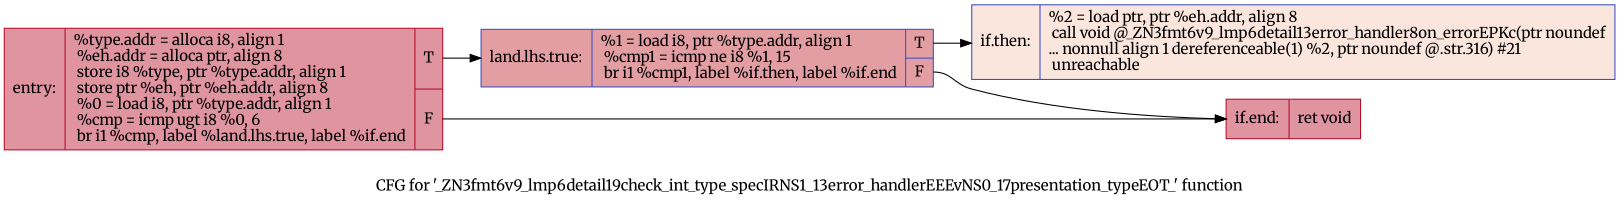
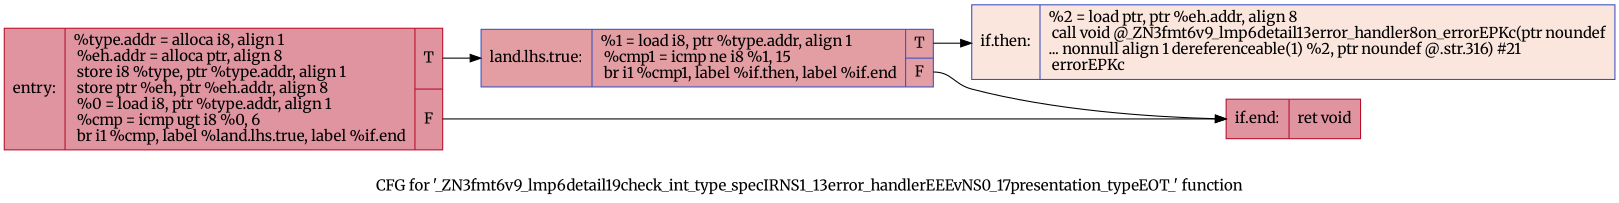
node "if.then:": text "unreachable" -> "errorEPKc"
